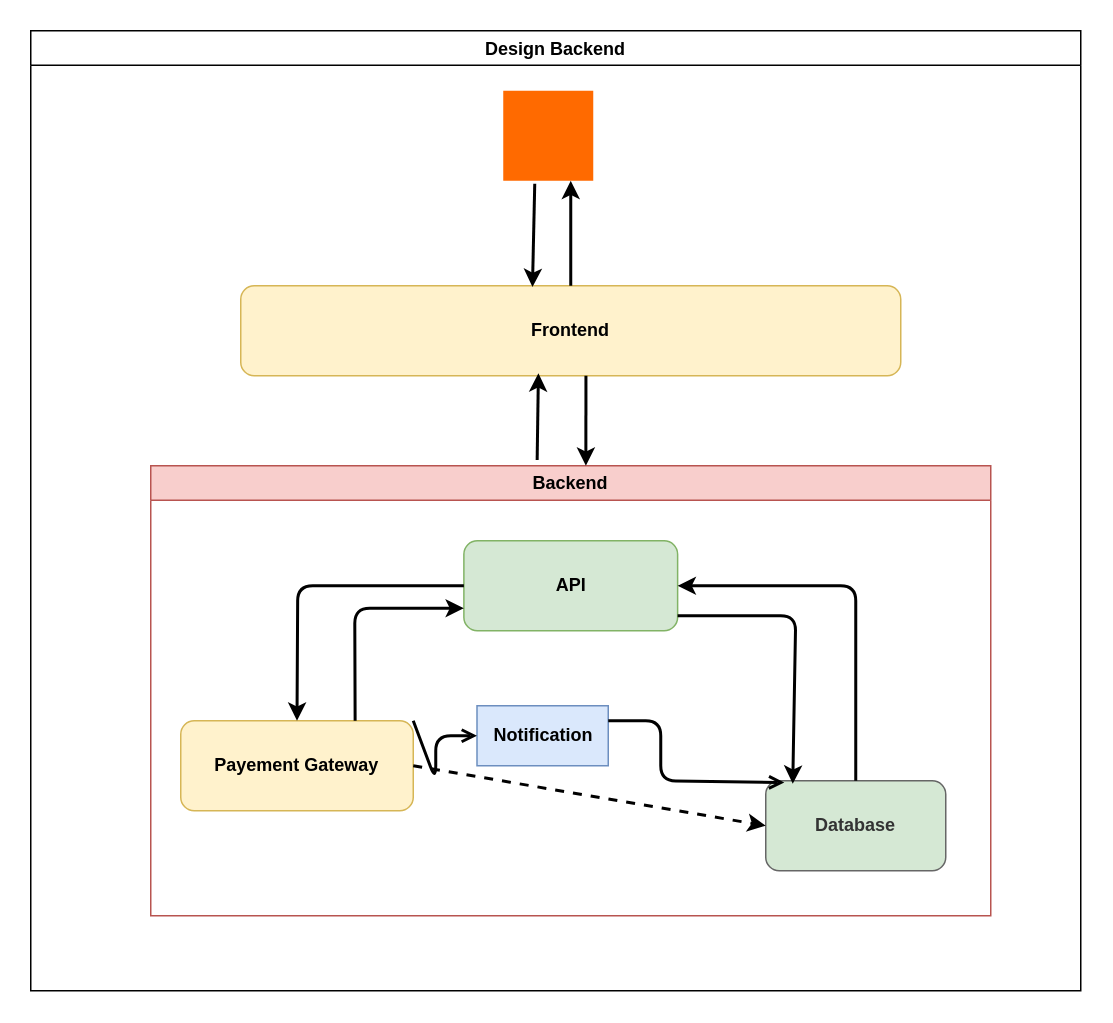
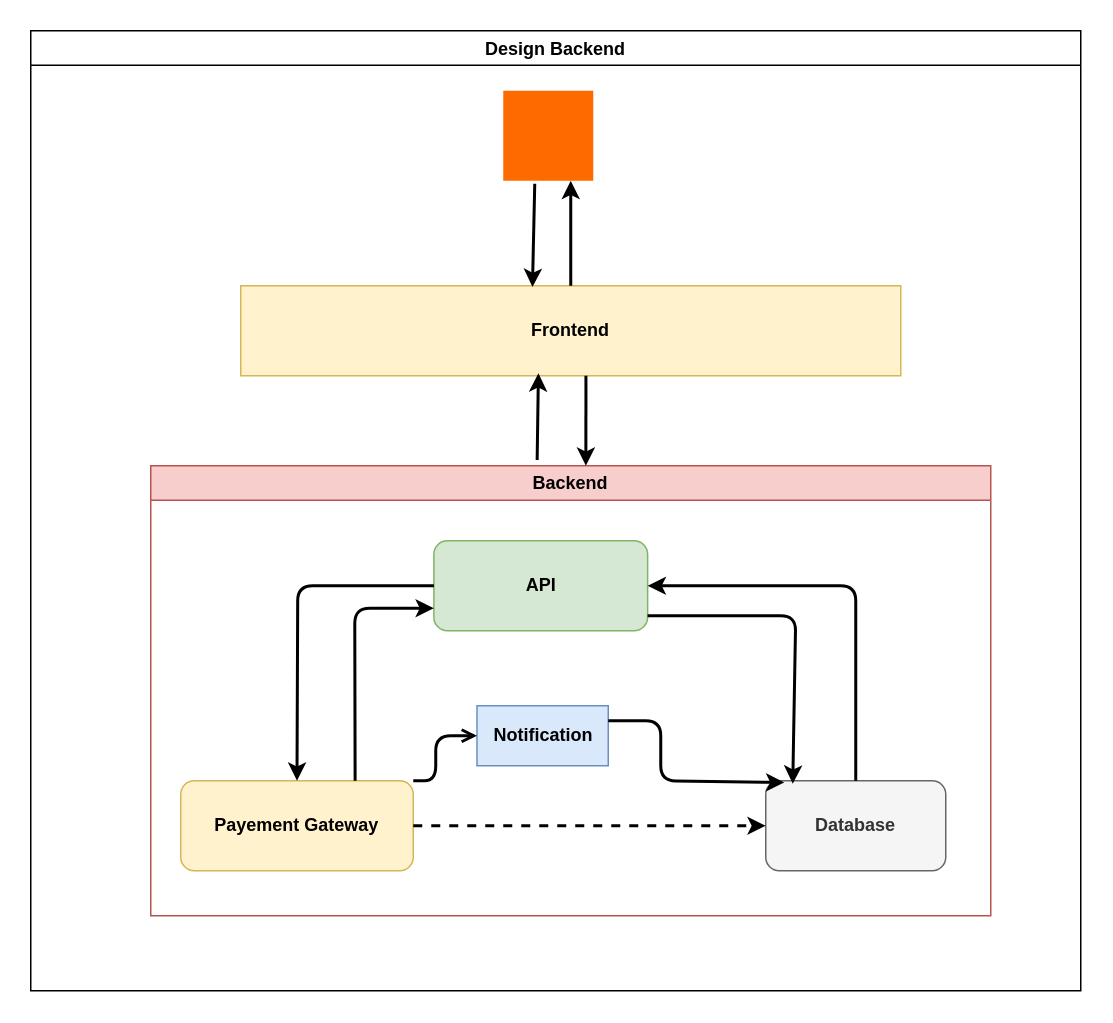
node "Frontend": shape rounded rectangle -> rectangle
node "API": moved (571, 586) -> (541, 586)
node "Payement Gateway": moved (297, 766) -> (297, 826)
edge "Notification" -> "Database": arrowhead open -> classic
node "Database": fillcolor #d5e8d4 -> #f5f5f5
